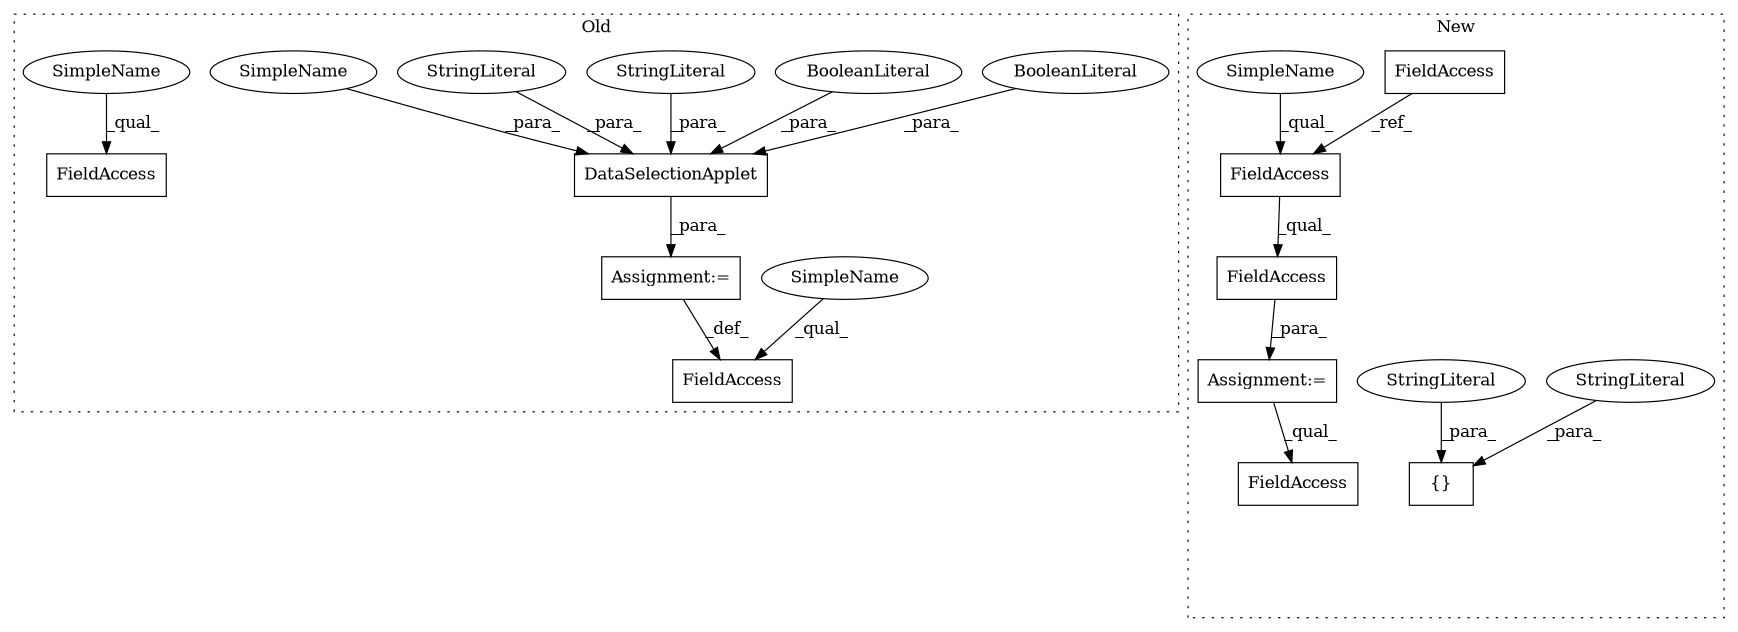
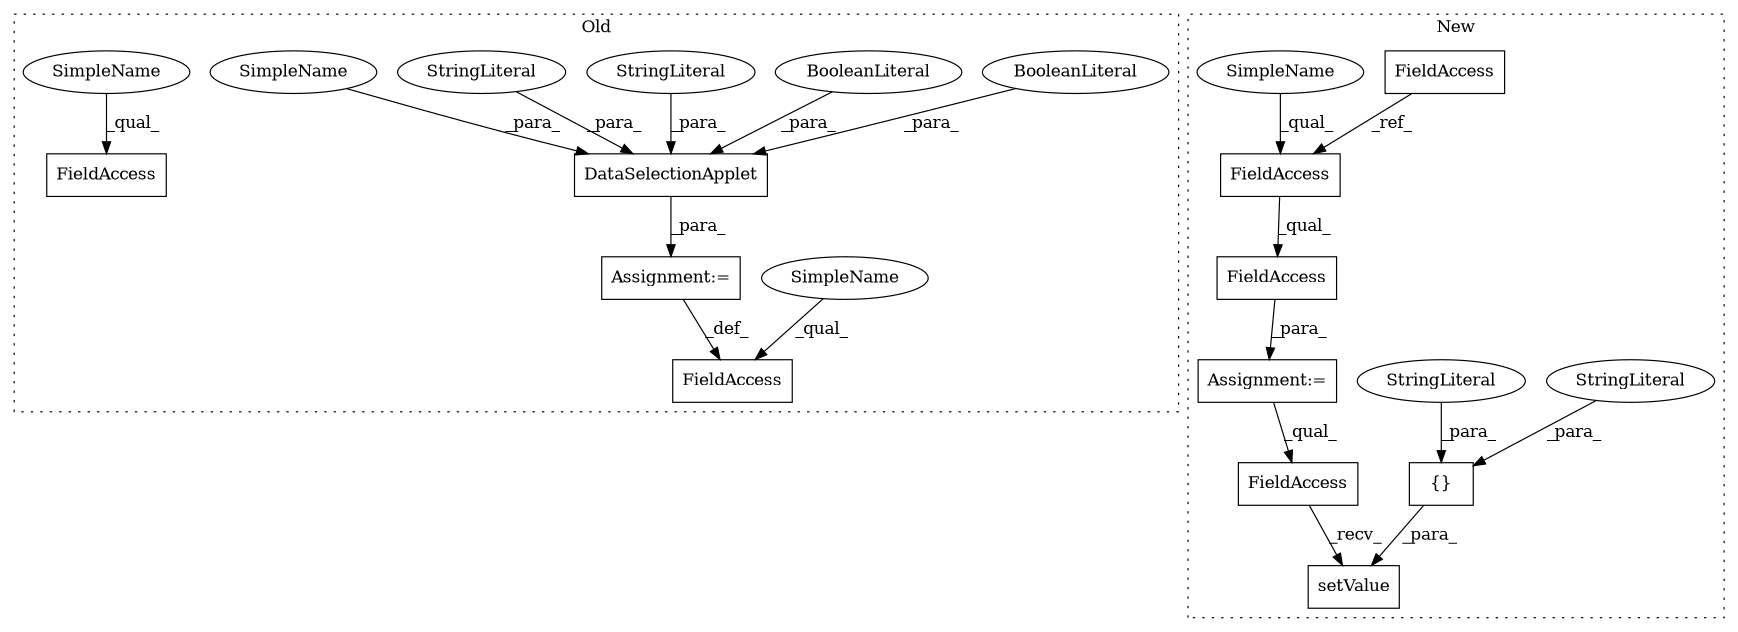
node "setValue": added
